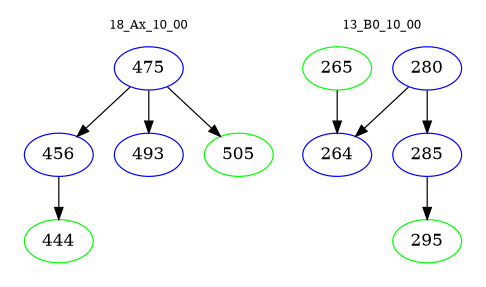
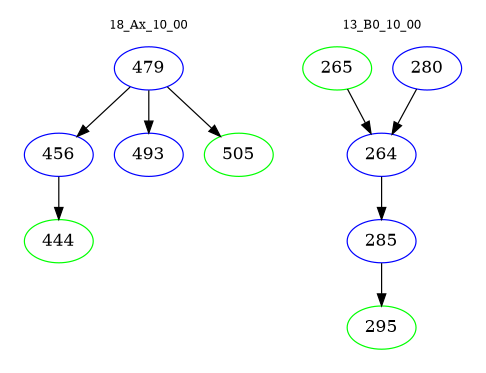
node "475": label "475" -> "479"
edge "280" -> "285": now "264" -> "285"
